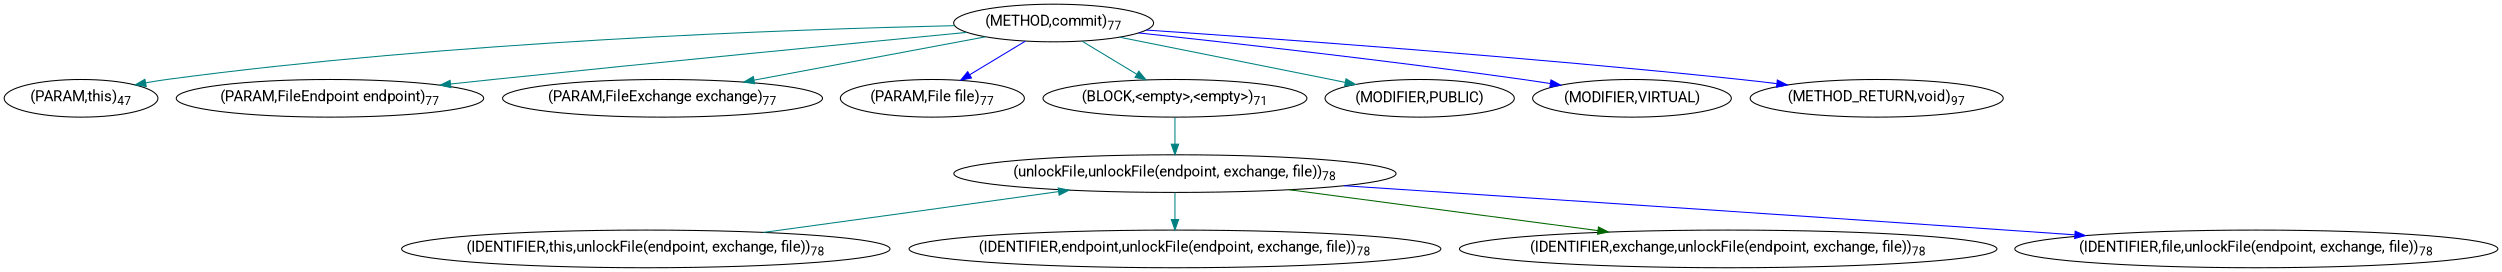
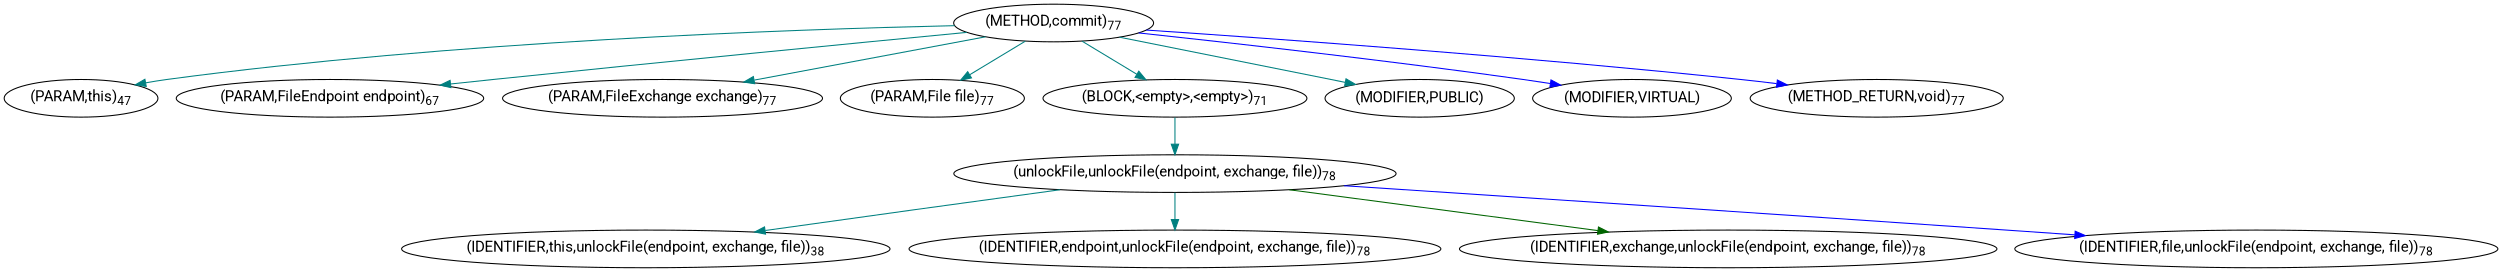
edge "(METHOD,commit)" -> "(PARAM,File file)": color blue -> teal
node "(PARAM,FileEndpoint endpoint)": text "77" -> "67"
node "(METHOD_RETURN,void)": text "97" -> "77"
edge "(IDENTIFIER,this,unlockFile(endpoint, exchange, file))" -> "(unlockFile,unlockFile(endpoint, exchange, file))": reversed
node "(IDENTIFIER,this,unlockFile(endpoint, exchange, file))": text "78" -> "38"
